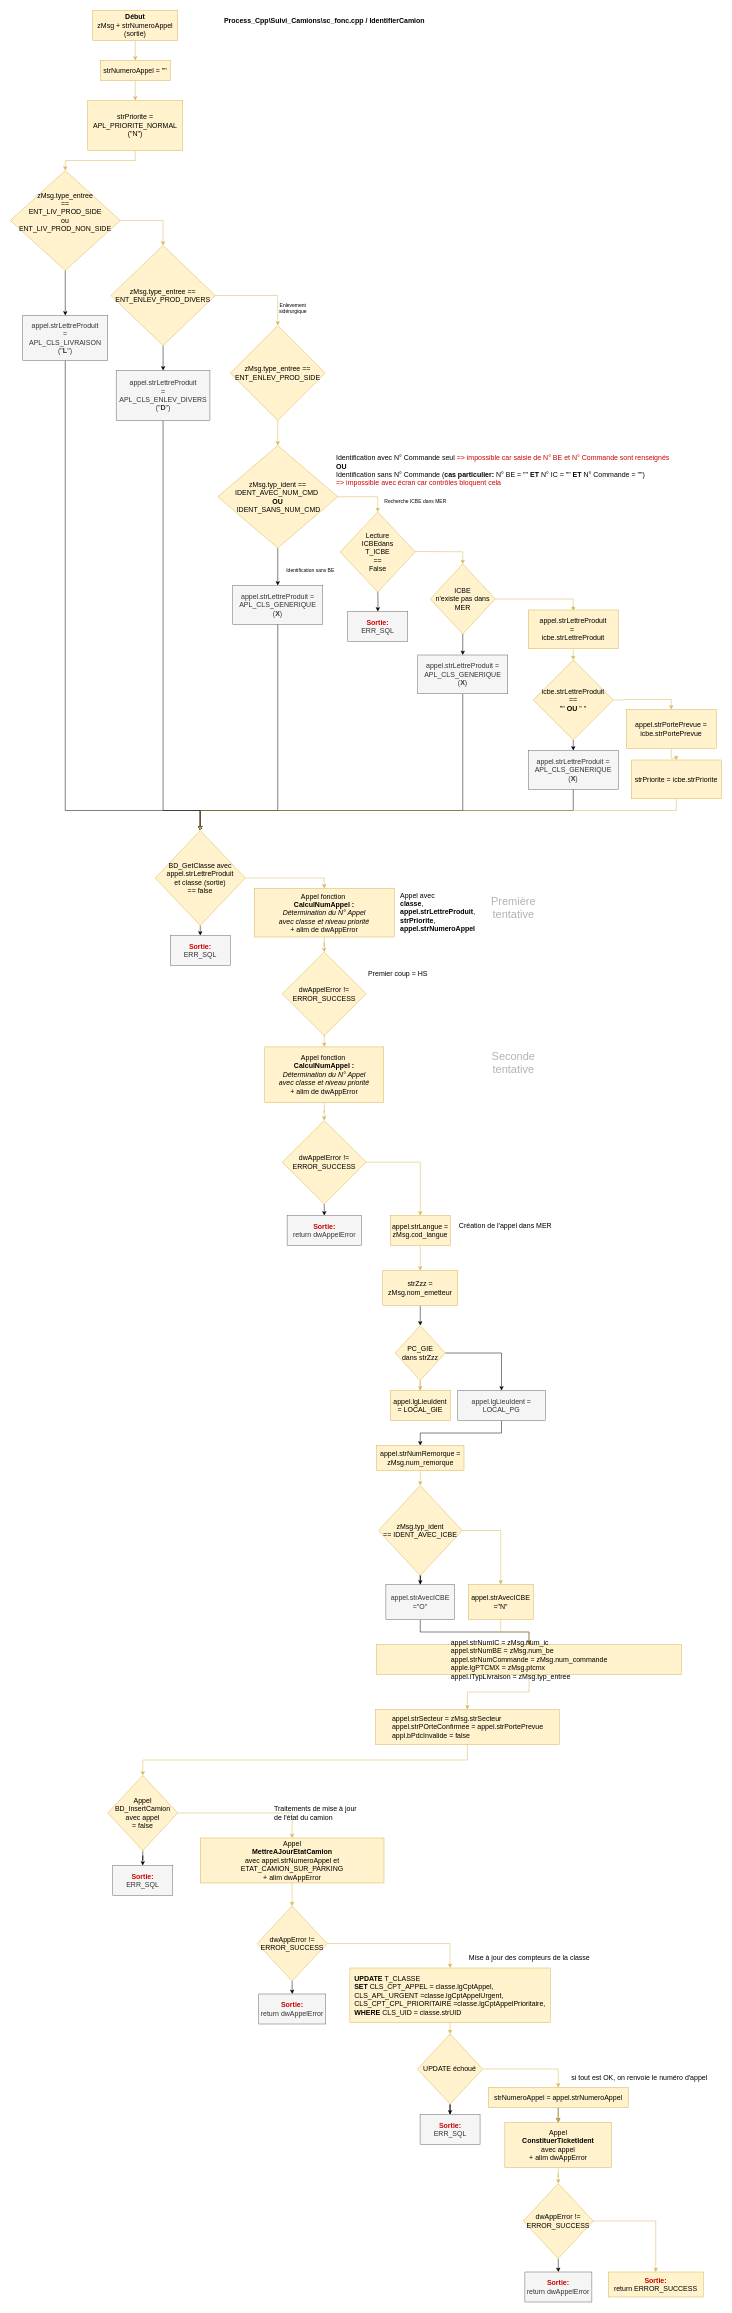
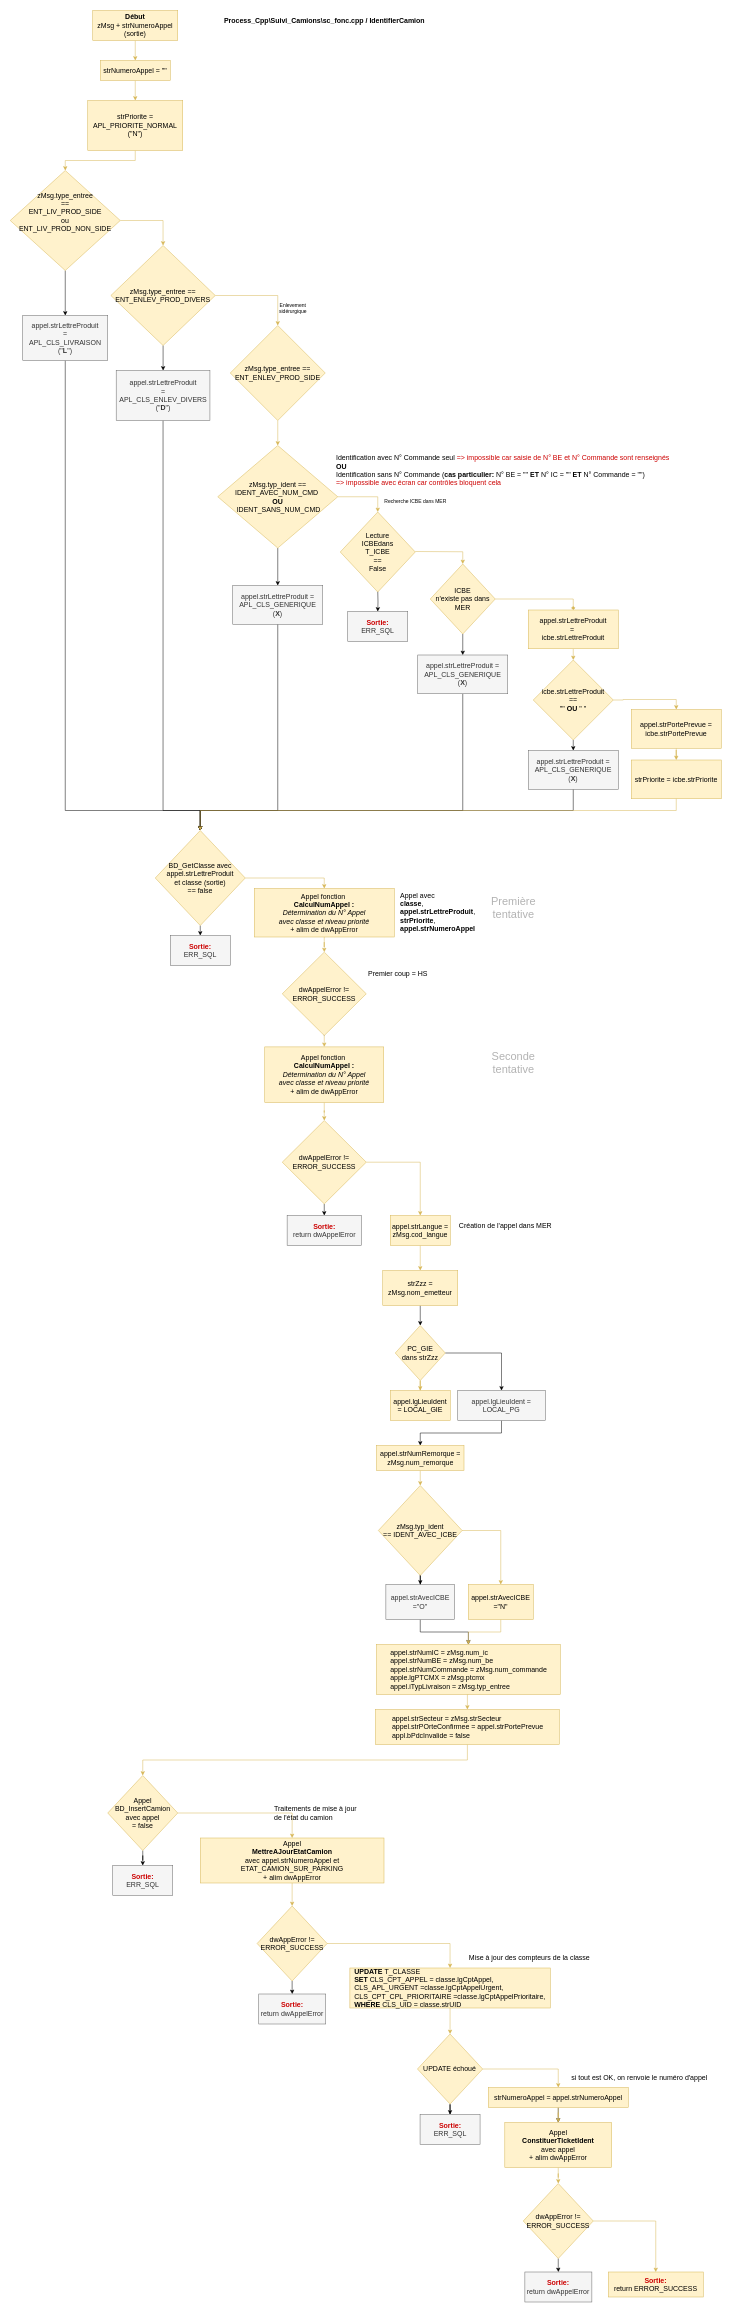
node "Identification sans BE": removed
node "appel.strPortePrevue = icbe.strPortePrevue": moved (671, 729) -> (676, 729)
node "appel.strNumIC = zMsg.num_ic appel.strNumBE = zMsg.num_be appel.strNumCommande = zMsg.num_commande apple.lgPTCMX = zMsg.ptcmx appel.iTypLivraison = zMsg.typ_entree": size 305x30 -> 184x50
node "UPDATE T_CLASSE SET CLS_CPT_APPEL = classe.lgCptAppel, CLS_APL_URGENT =classe.lgCptAppelUrgent, CLS_CPT_CPL_PRIORITAIRE =classe.lgCptAppelPrioritaire, WHERE CLS_UID = classe.strUID": size 200x55 -> 200x40
